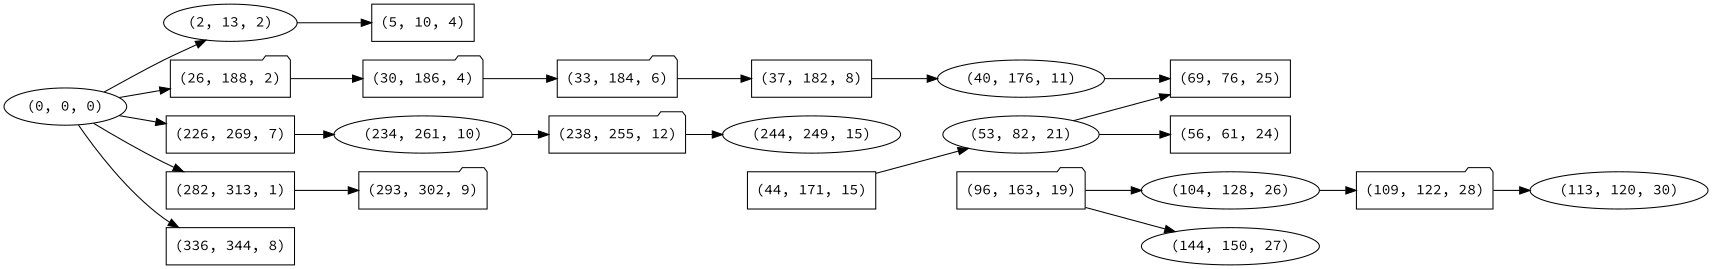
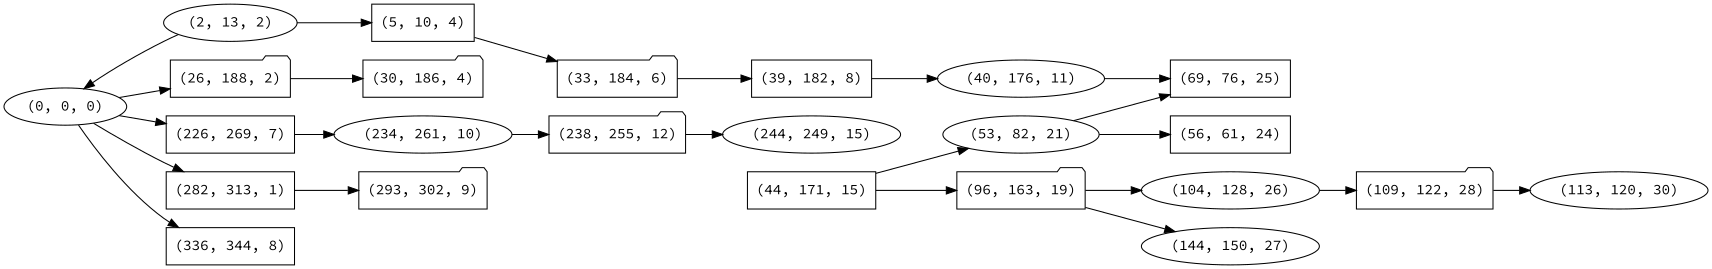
edge "(0, 0, 0)" -> "(2, 13, 2)": reversed
edge "(30, 186, 4)" -> "(33, 184, 6)": now "(5, 10, 4)" -> "(33, 184, 6)"
node "(37, 182, 8)": label "(37, 182, 8)" -> "(39, 182, 8)"
edge "(44, 171, 15)" -> "(96, 163, 19)": added
